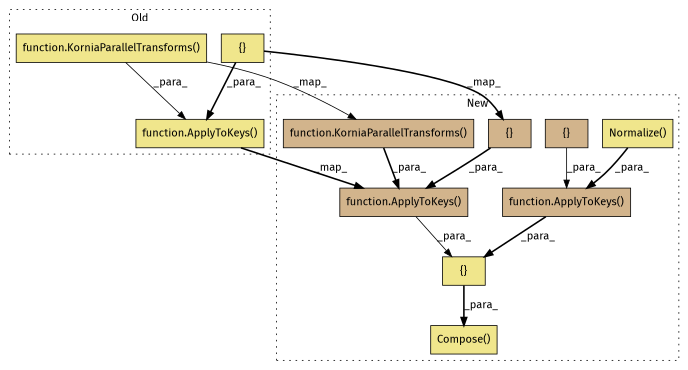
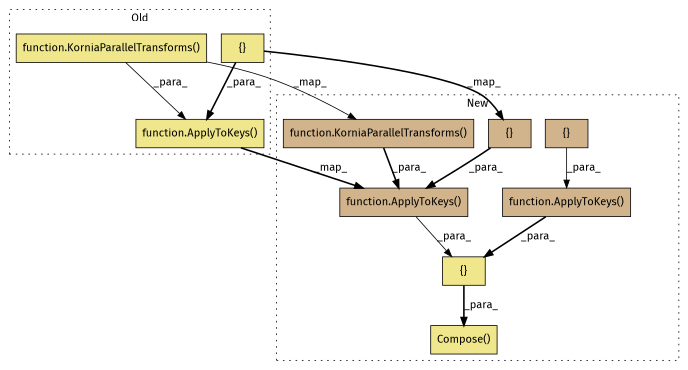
node "Normalize()": removed
